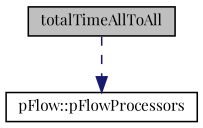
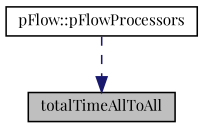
edge "totalTimeAllToAll" -> "pFlow::pFlowProcessors": reversed
